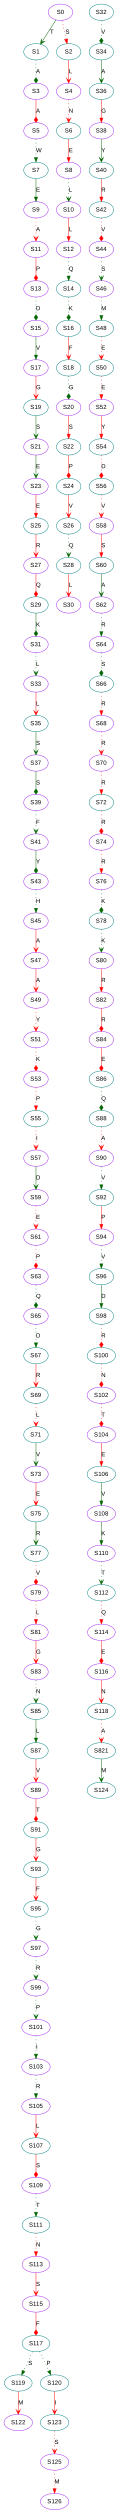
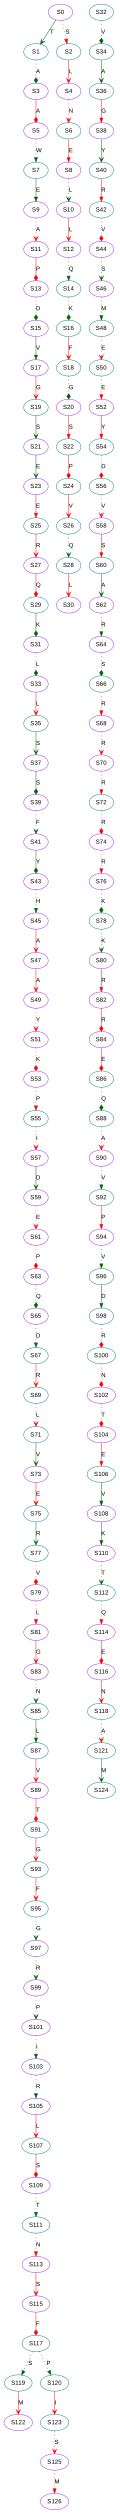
edge "S10" -> "S12": arrowhead normal -> vee
edge "S31" -> "S33": arrowhead vee -> diamond
node "S821": label "S821" -> "S121"
